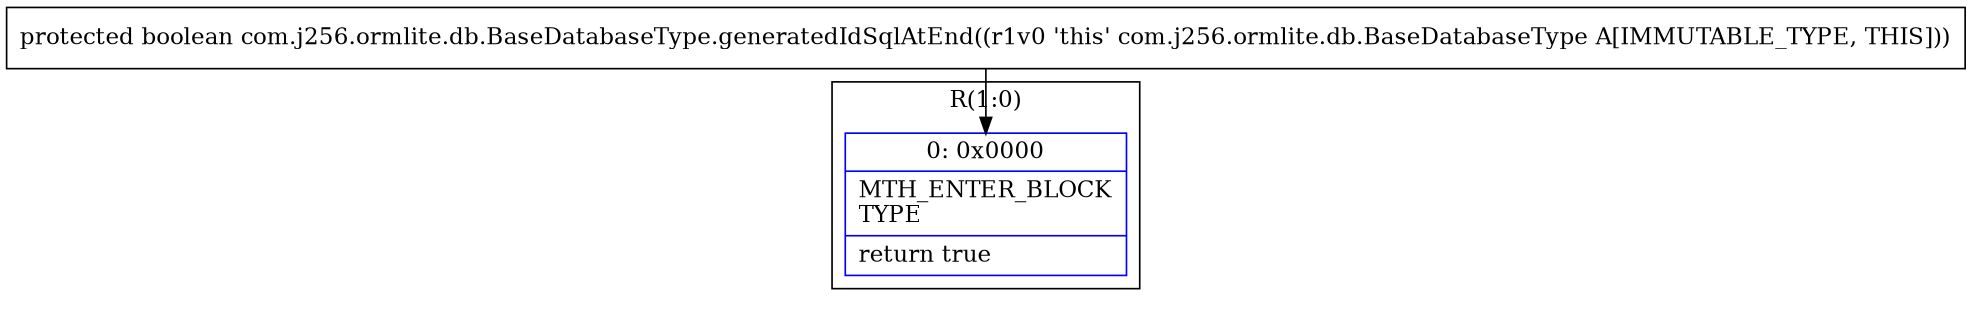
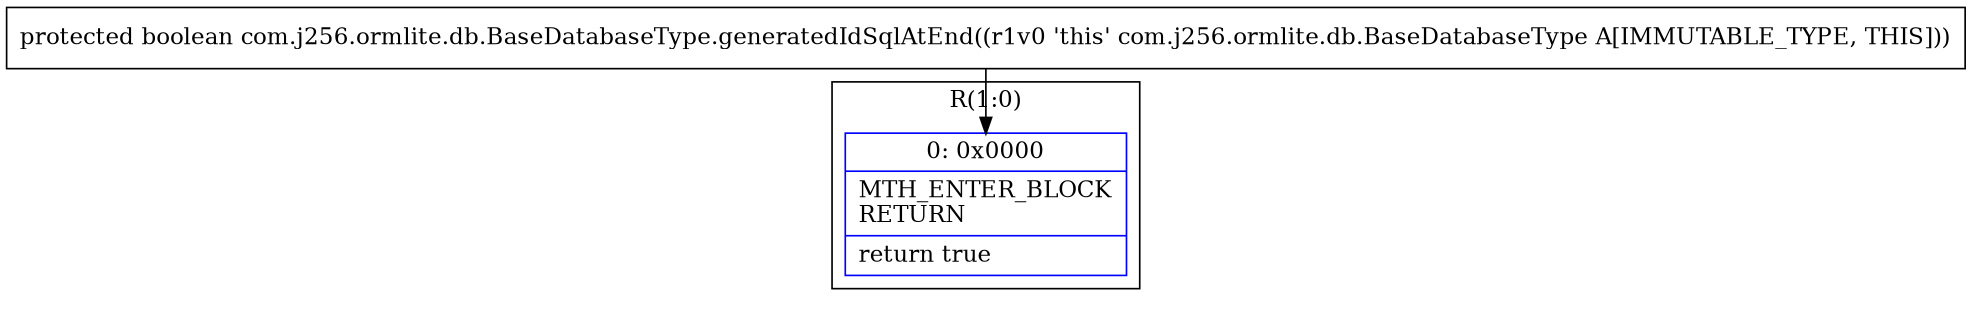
node "0: 0x0000": text "TYPE" -> "RETURN"
